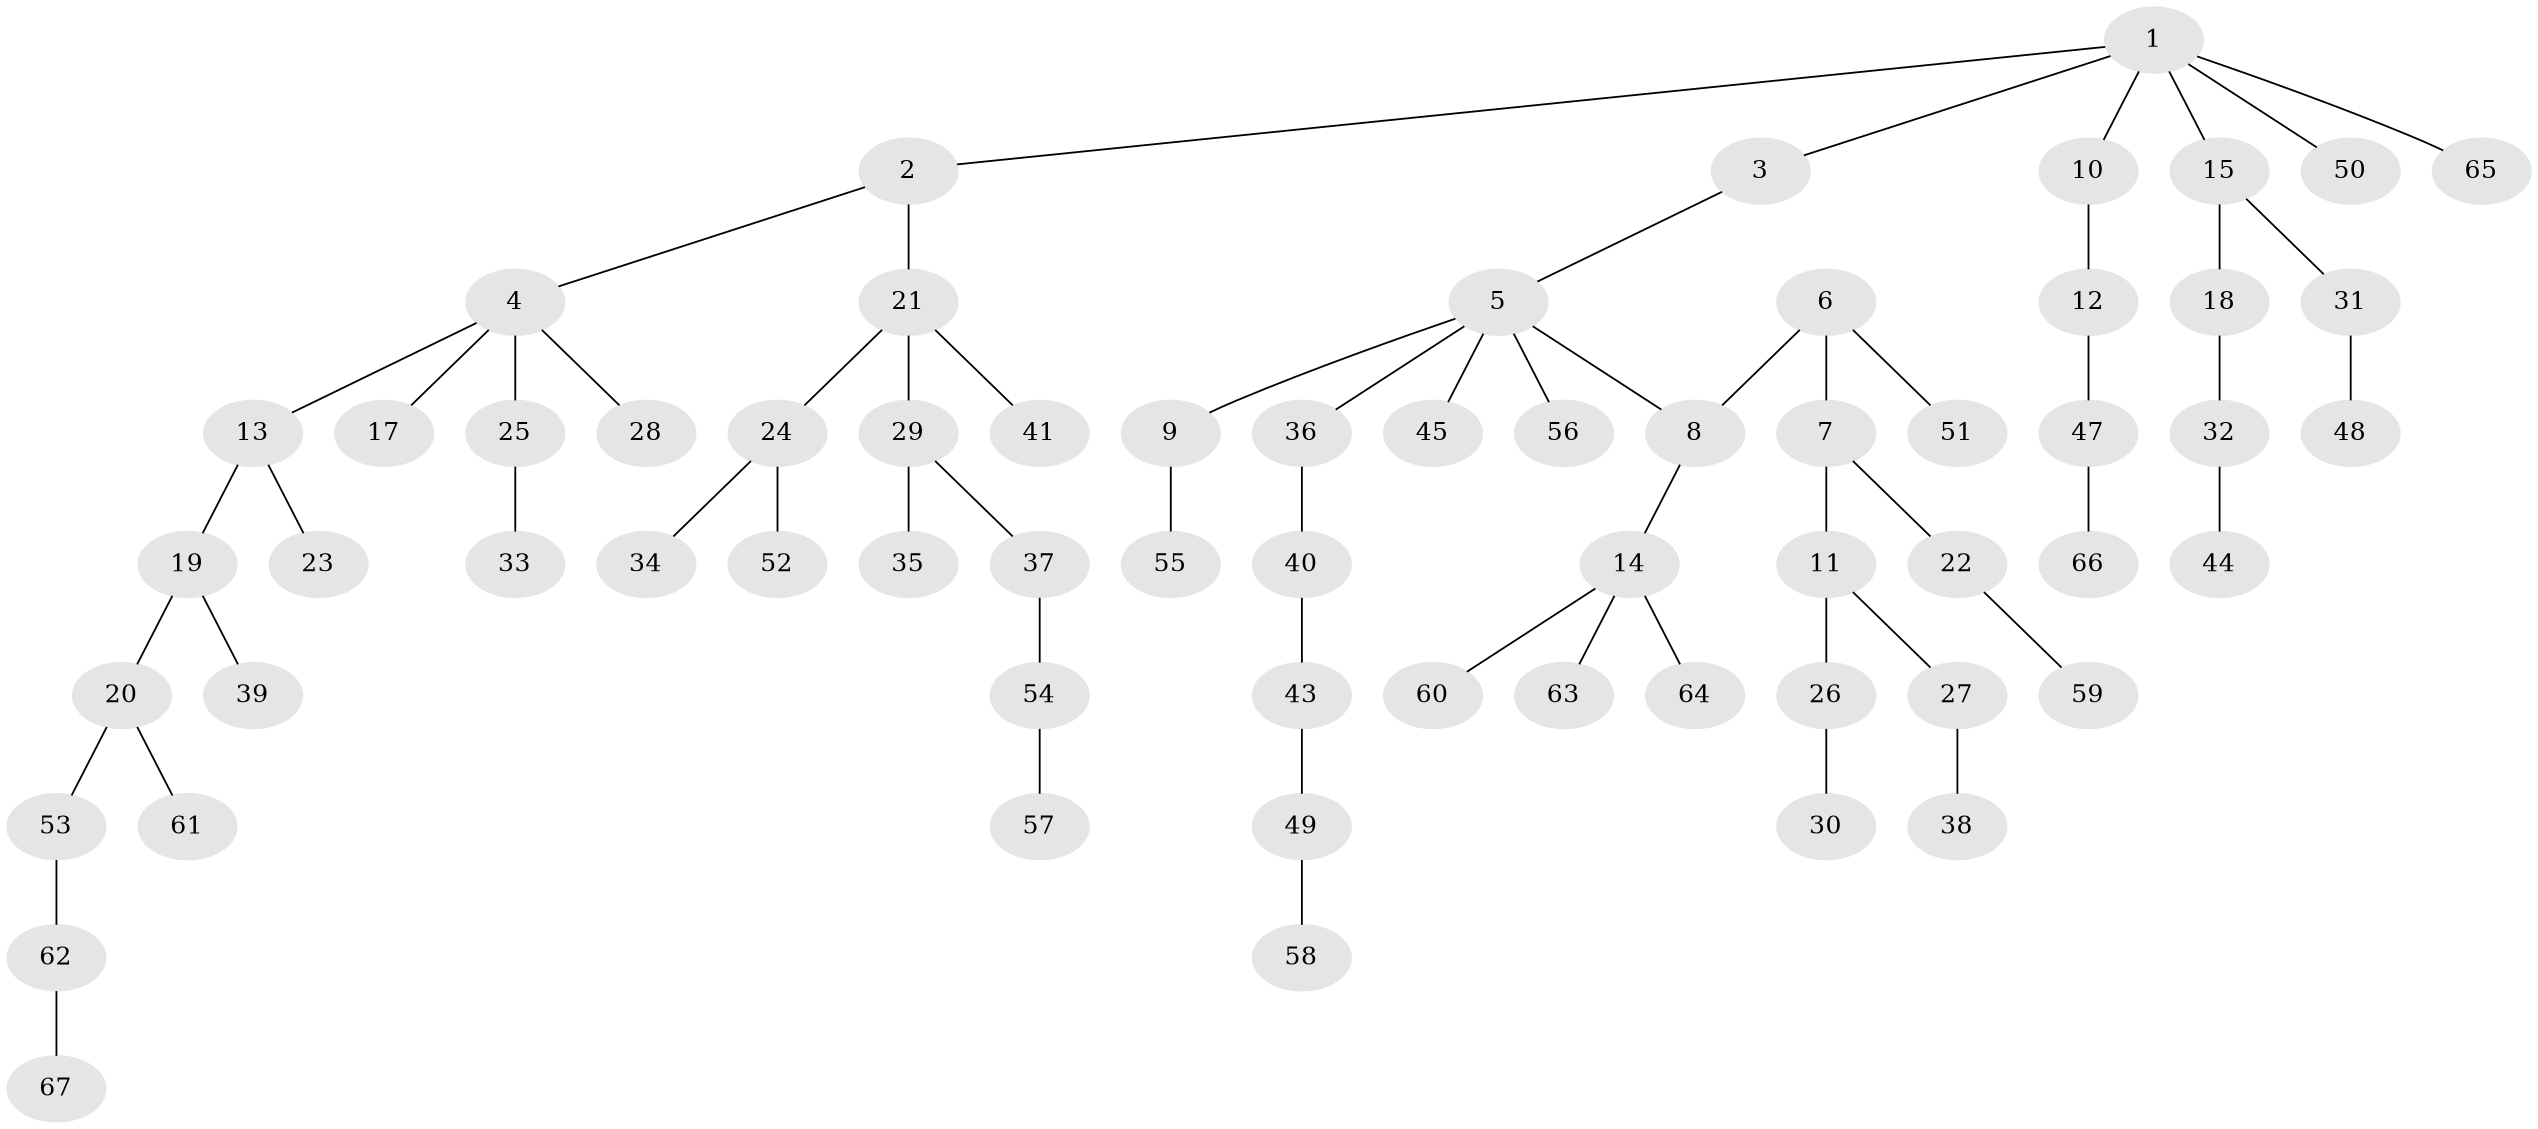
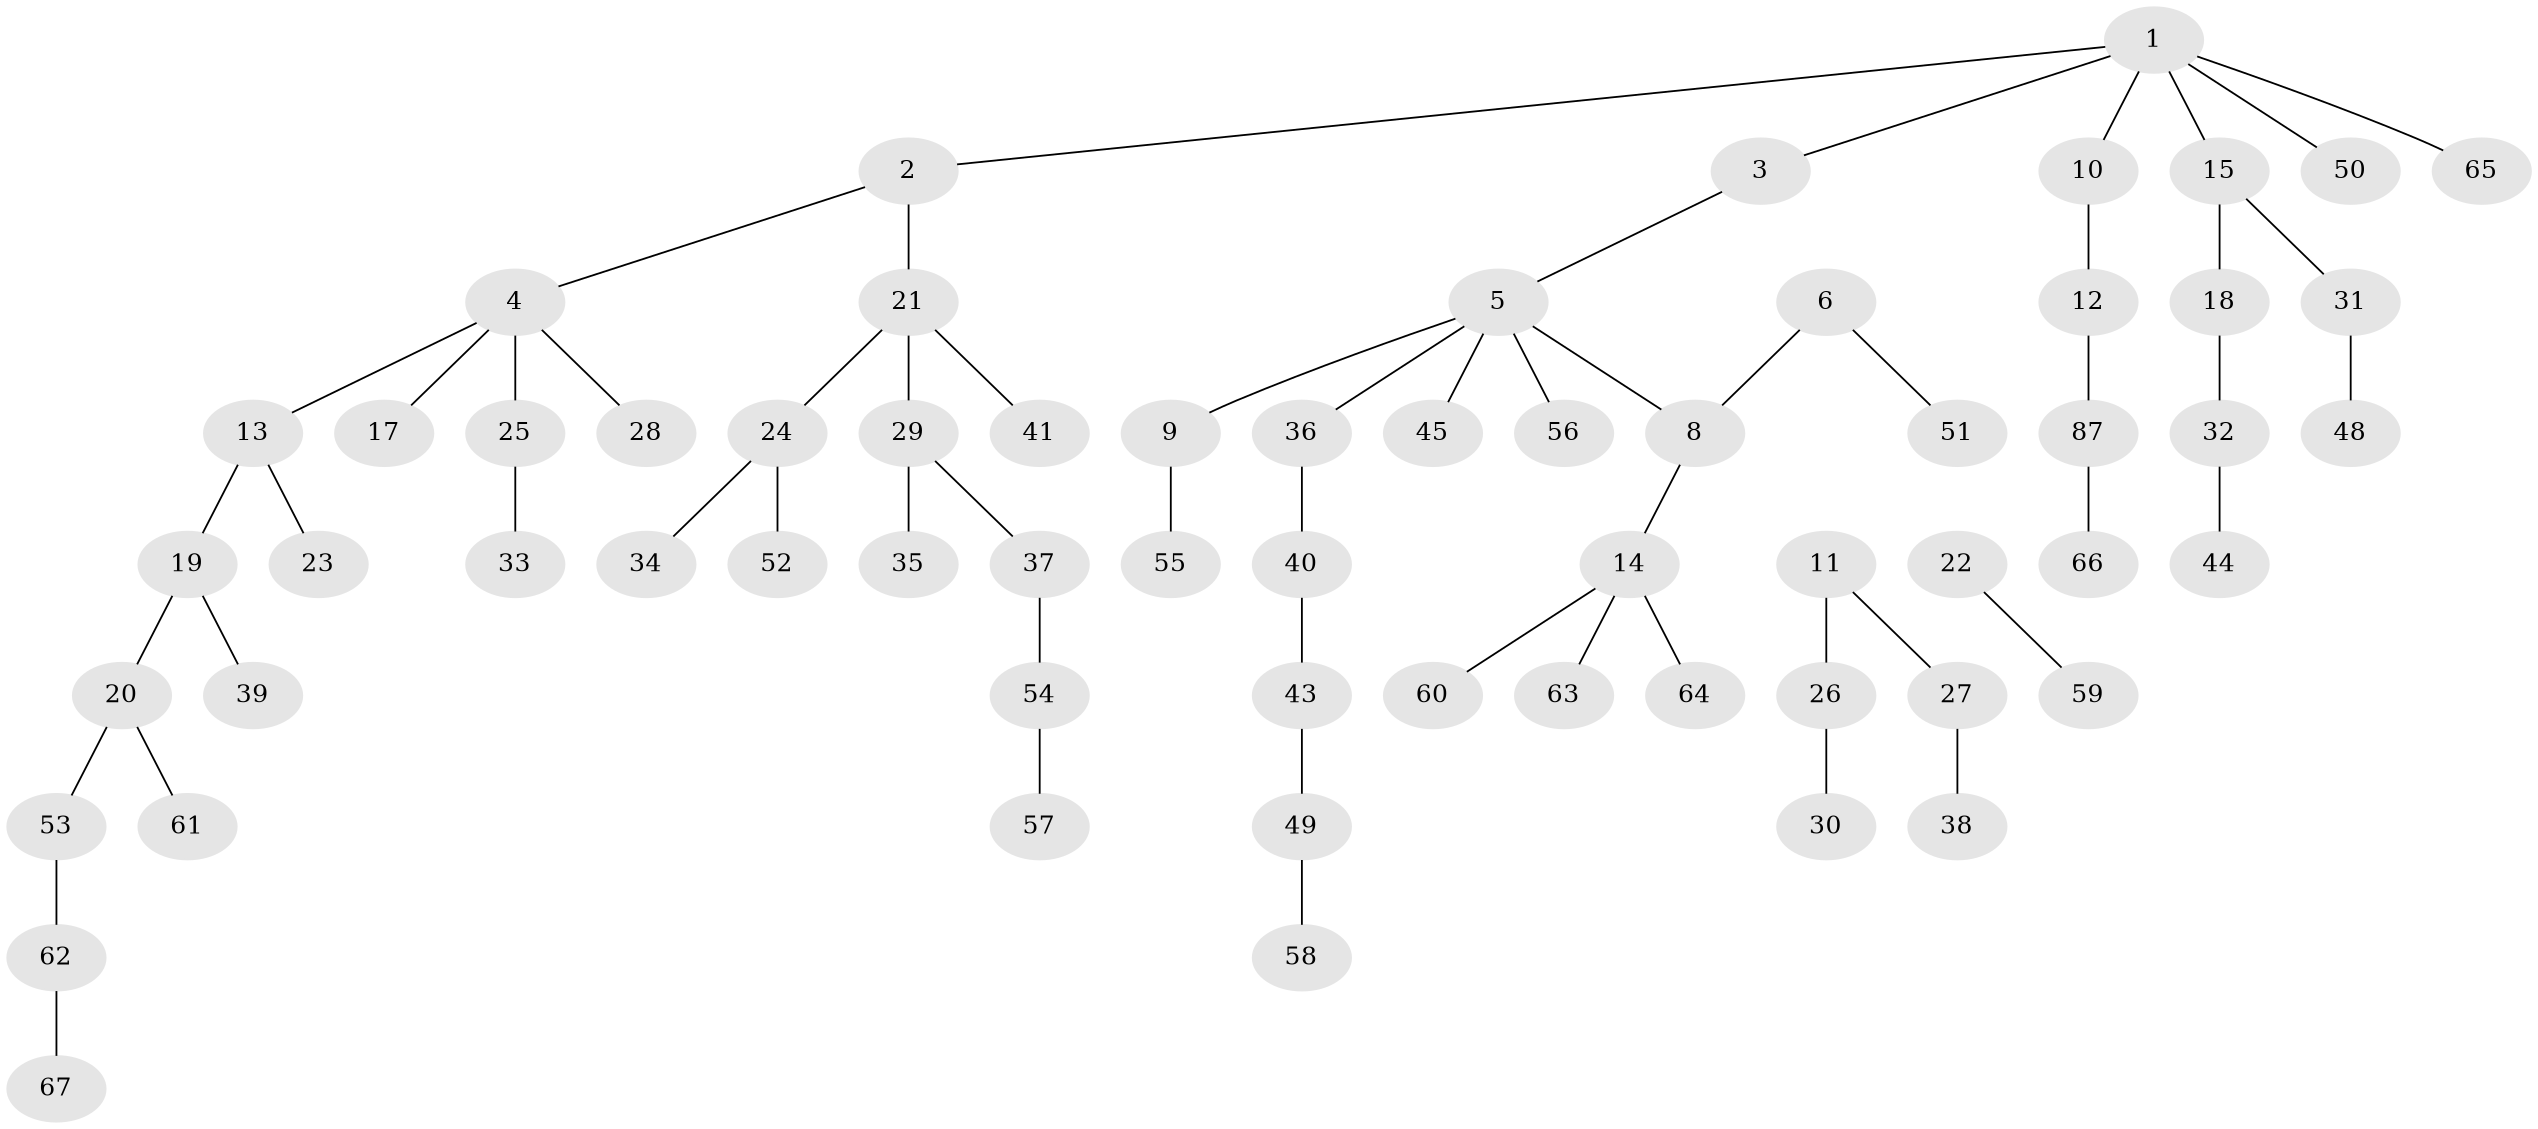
node "7": removed
node "47": label "47" -> "87"
